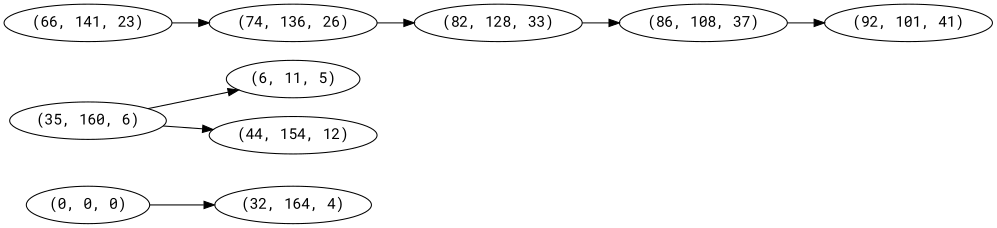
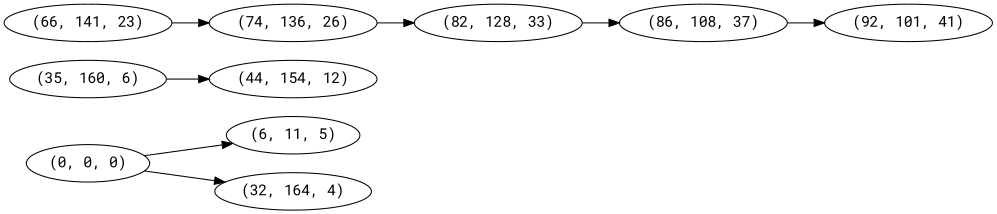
edge "(35, 160, 6)" -> "(6, 11, 5)": now "(0, 0, 0)" -> "(6, 11, 5)"
